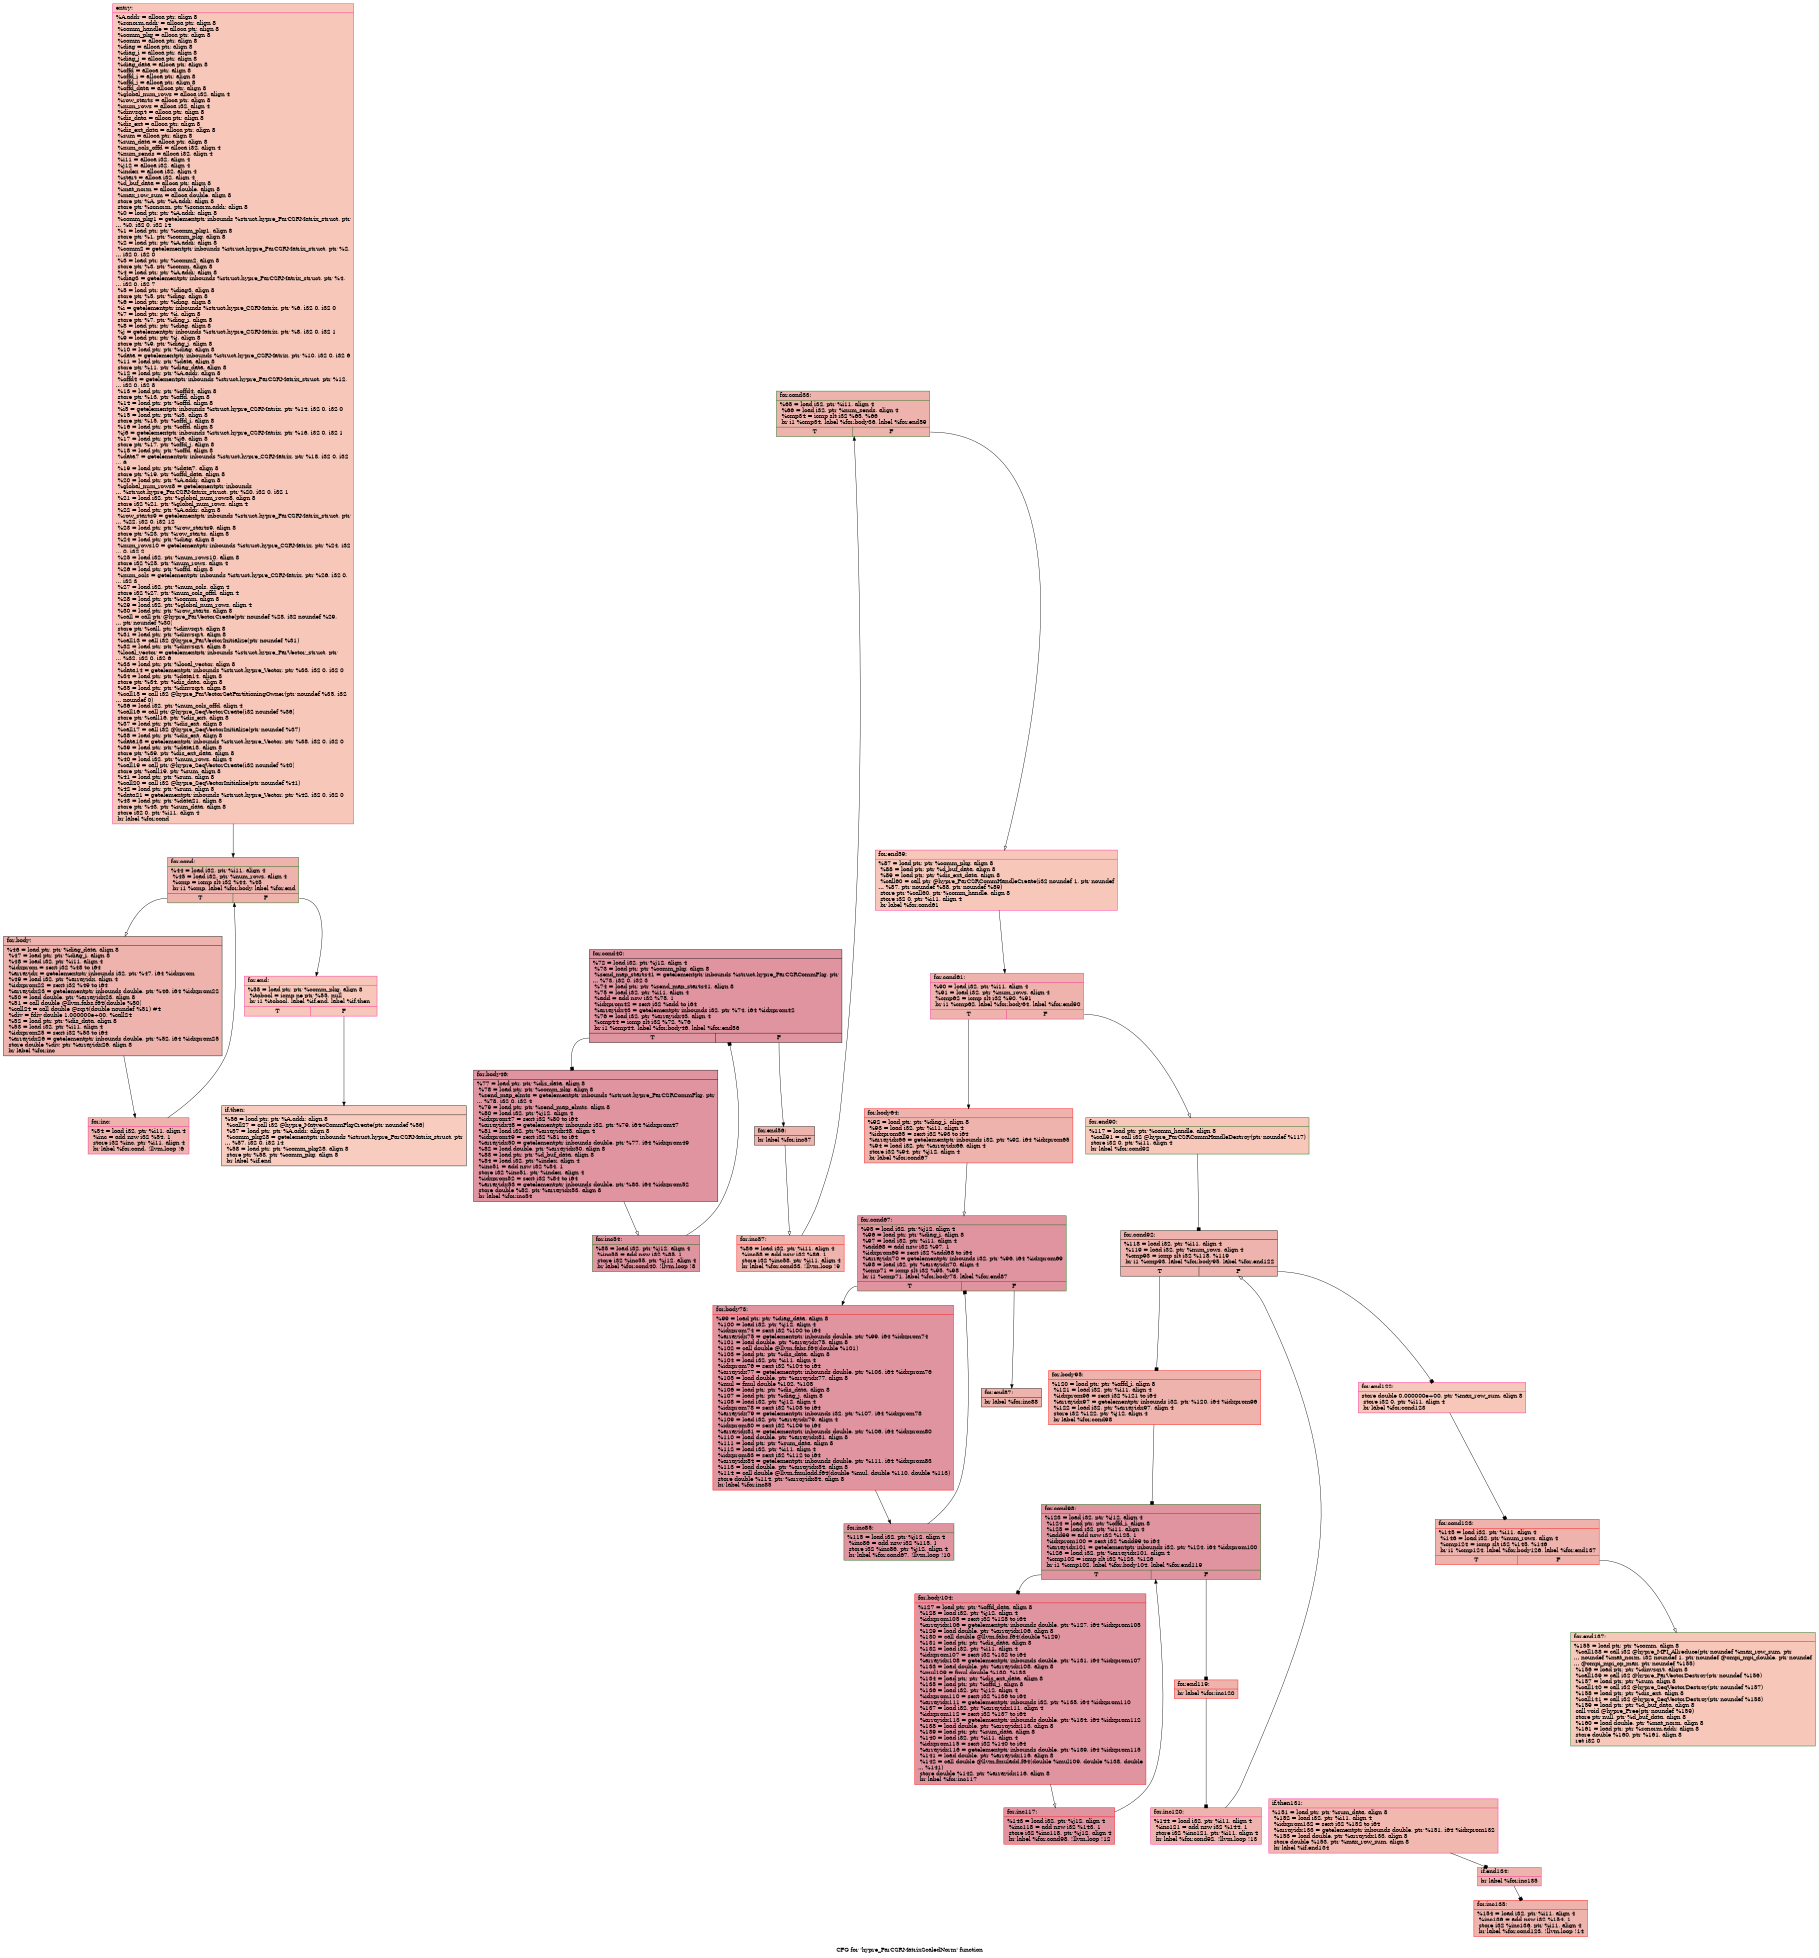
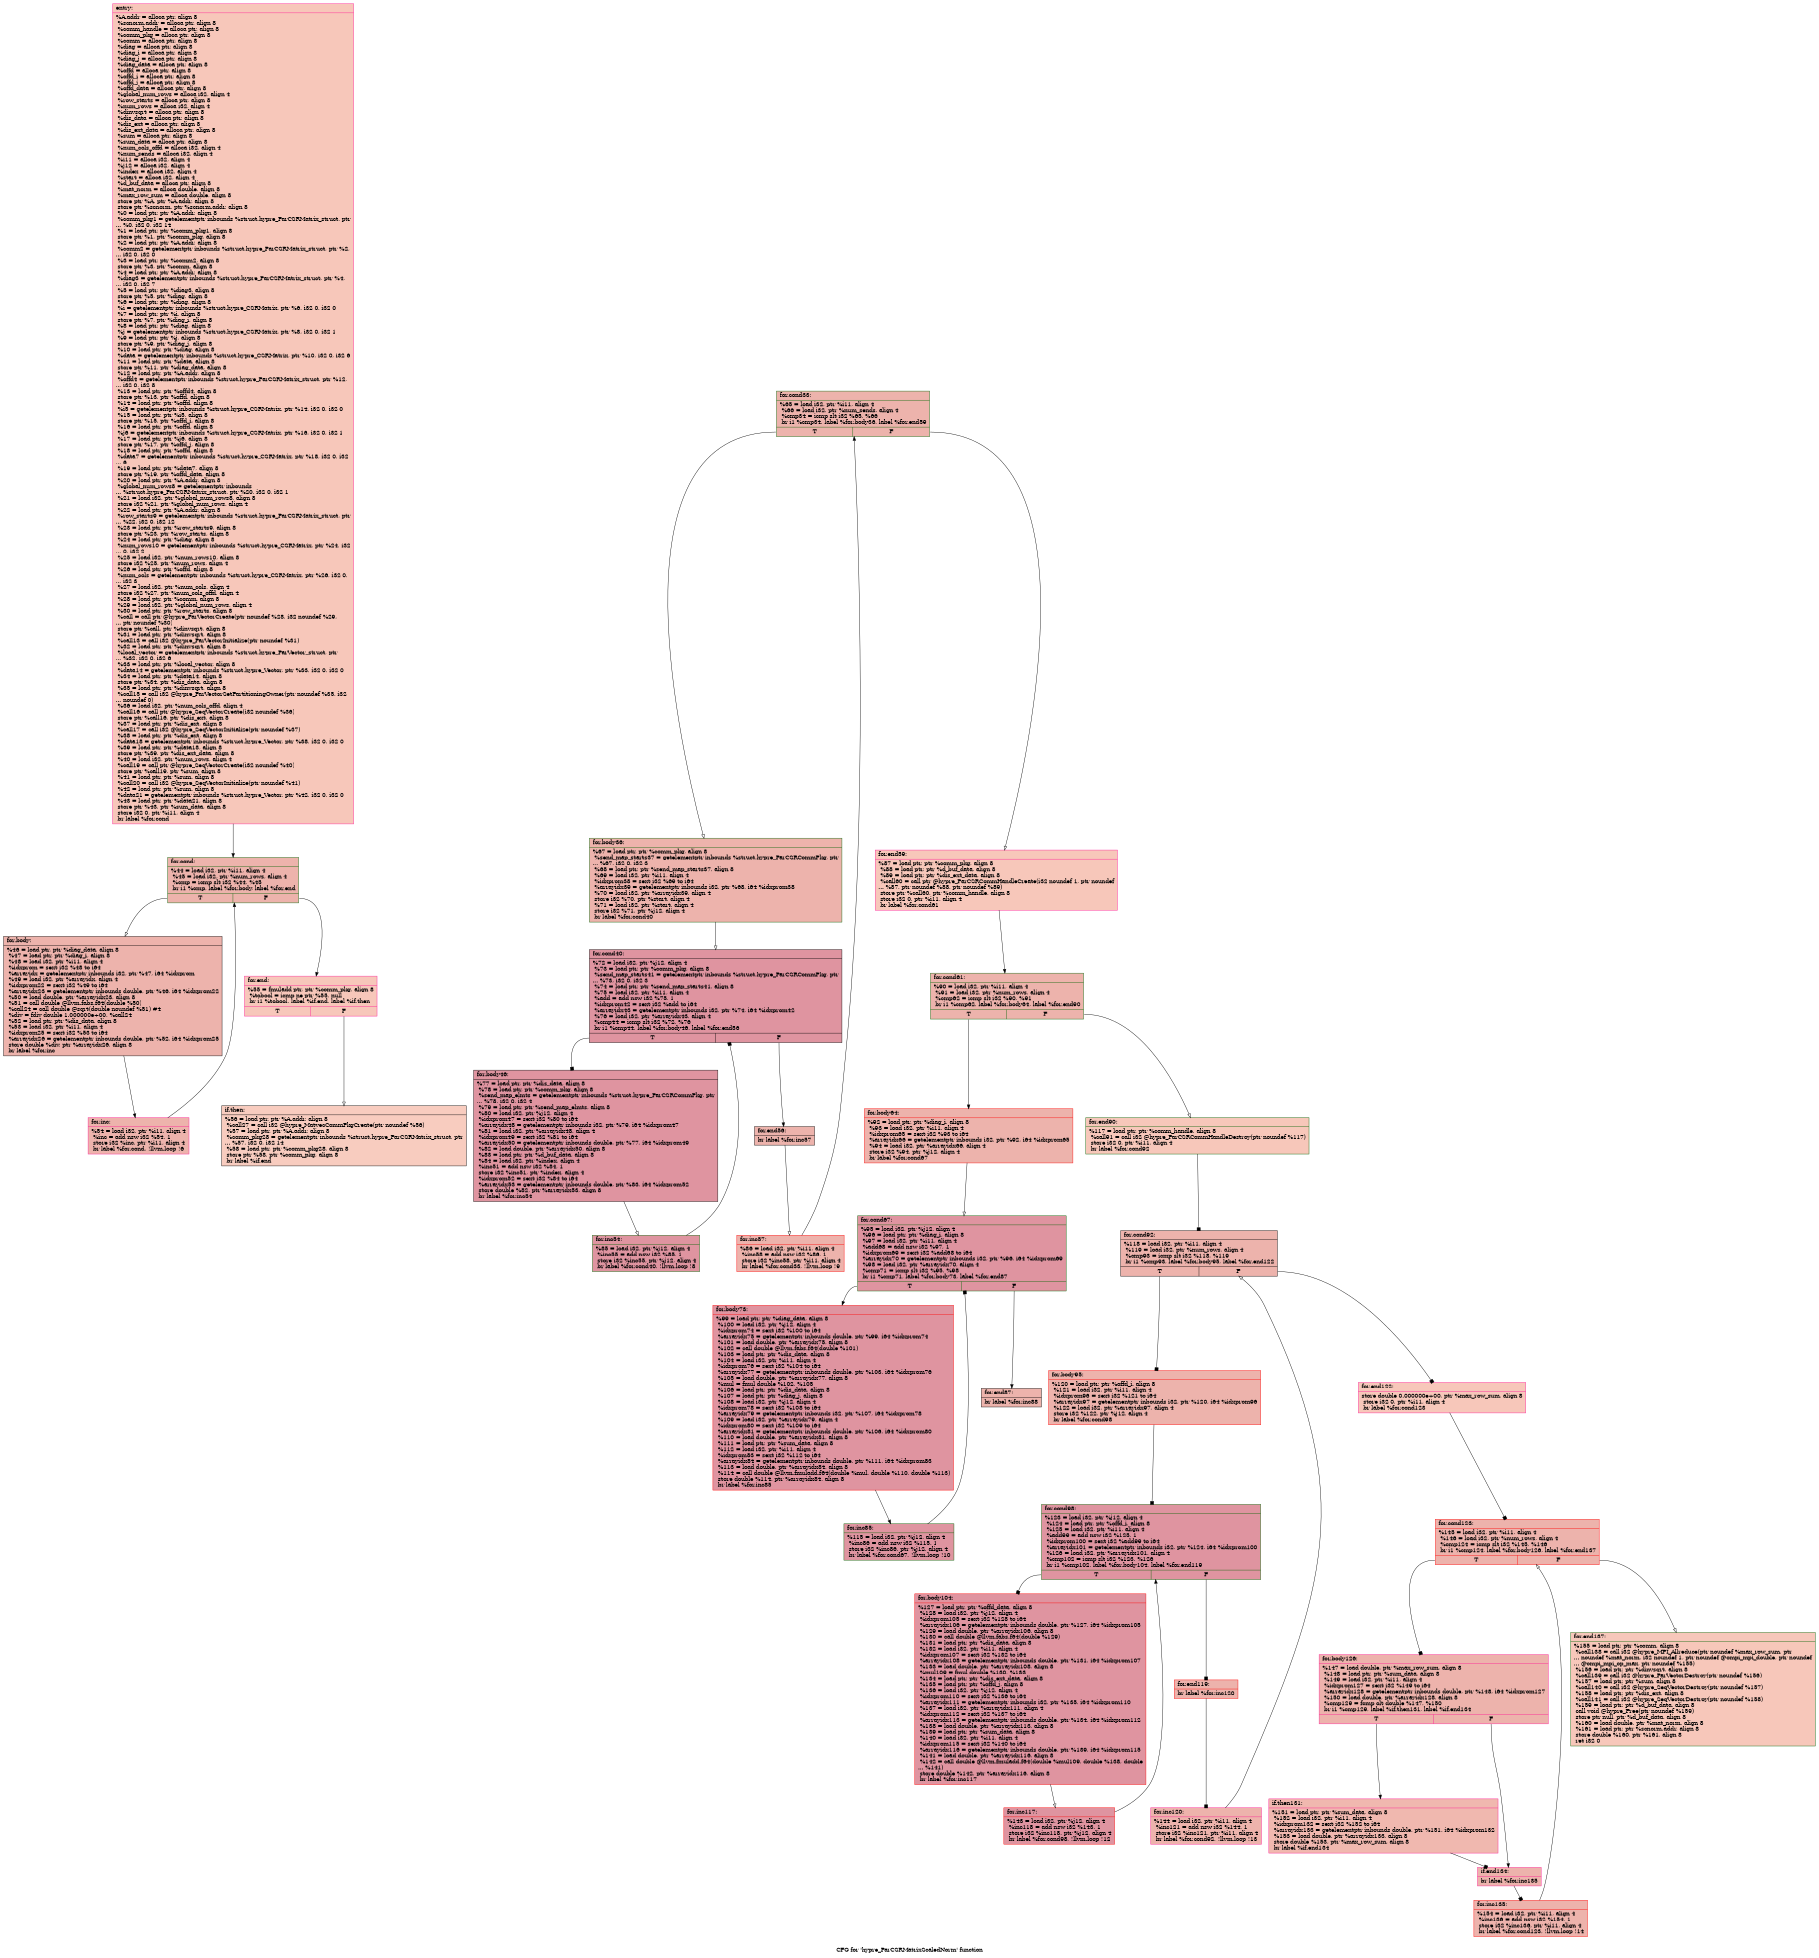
node "for.body36:": added
node "for.end:": text "%55 = load ptr, ptr %comm_pkg, align 8" -> "%55 = fmuladd ptr, ptr %comm_pkg, align 8"
node "for.cond61:": color deeppink -> darkgreen
edge "for.end:" -> "if.then:": arrowhead normal -> onormal
node "for.body126:": added
edge "for.inc135:" -> "for.cond123:": added
